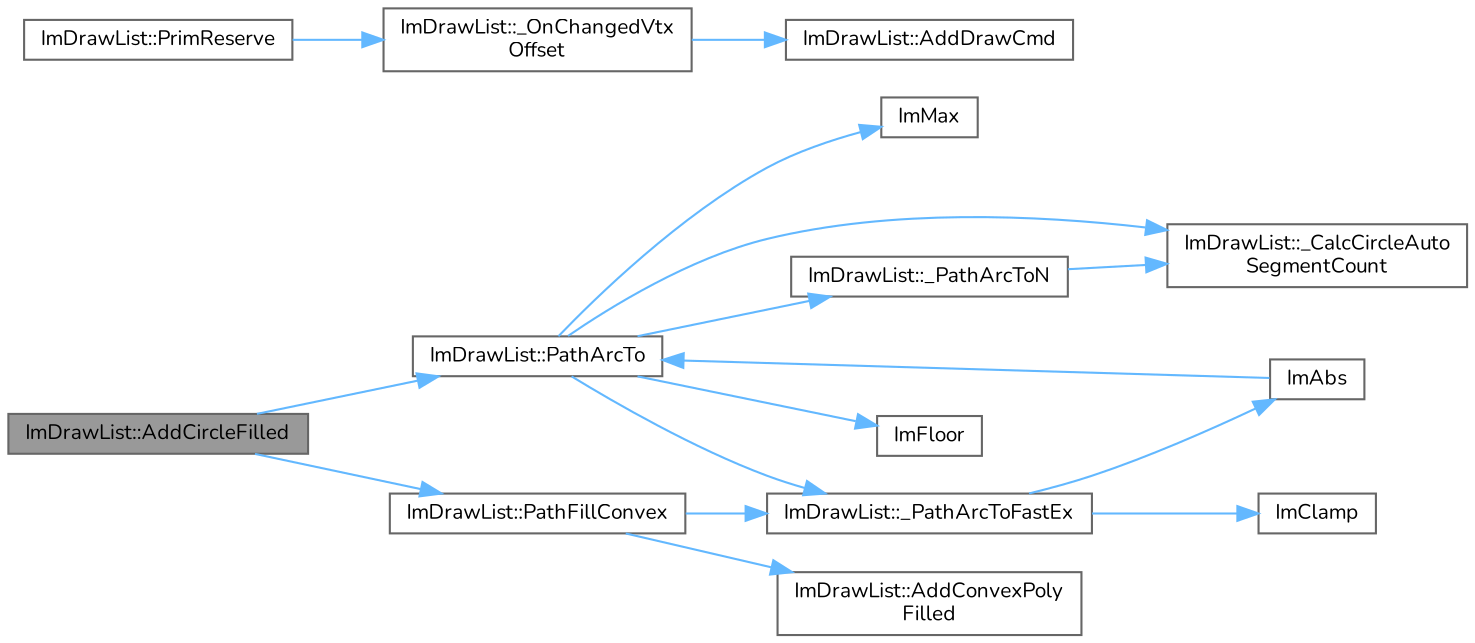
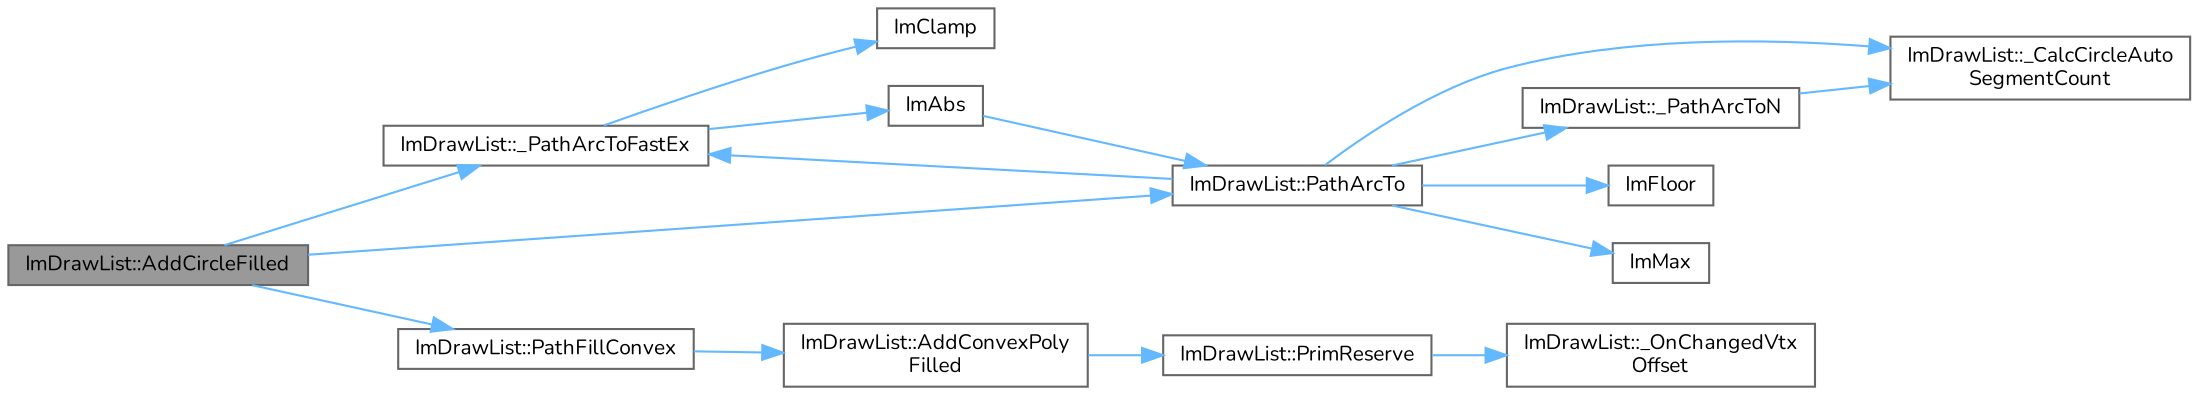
node "ImDrawList::AddDrawCmd": removed
edge "ImDrawList::AddConvexPoly Filled" -> "ImDrawList::PrimReserve": added
edge "ImDrawList::PathFillConvex" -> "ImDrawList::_PathArcToFastEx": now "ImDrawList::AddCircleFilled" -> "ImDrawList::_PathArcToFastEx"
